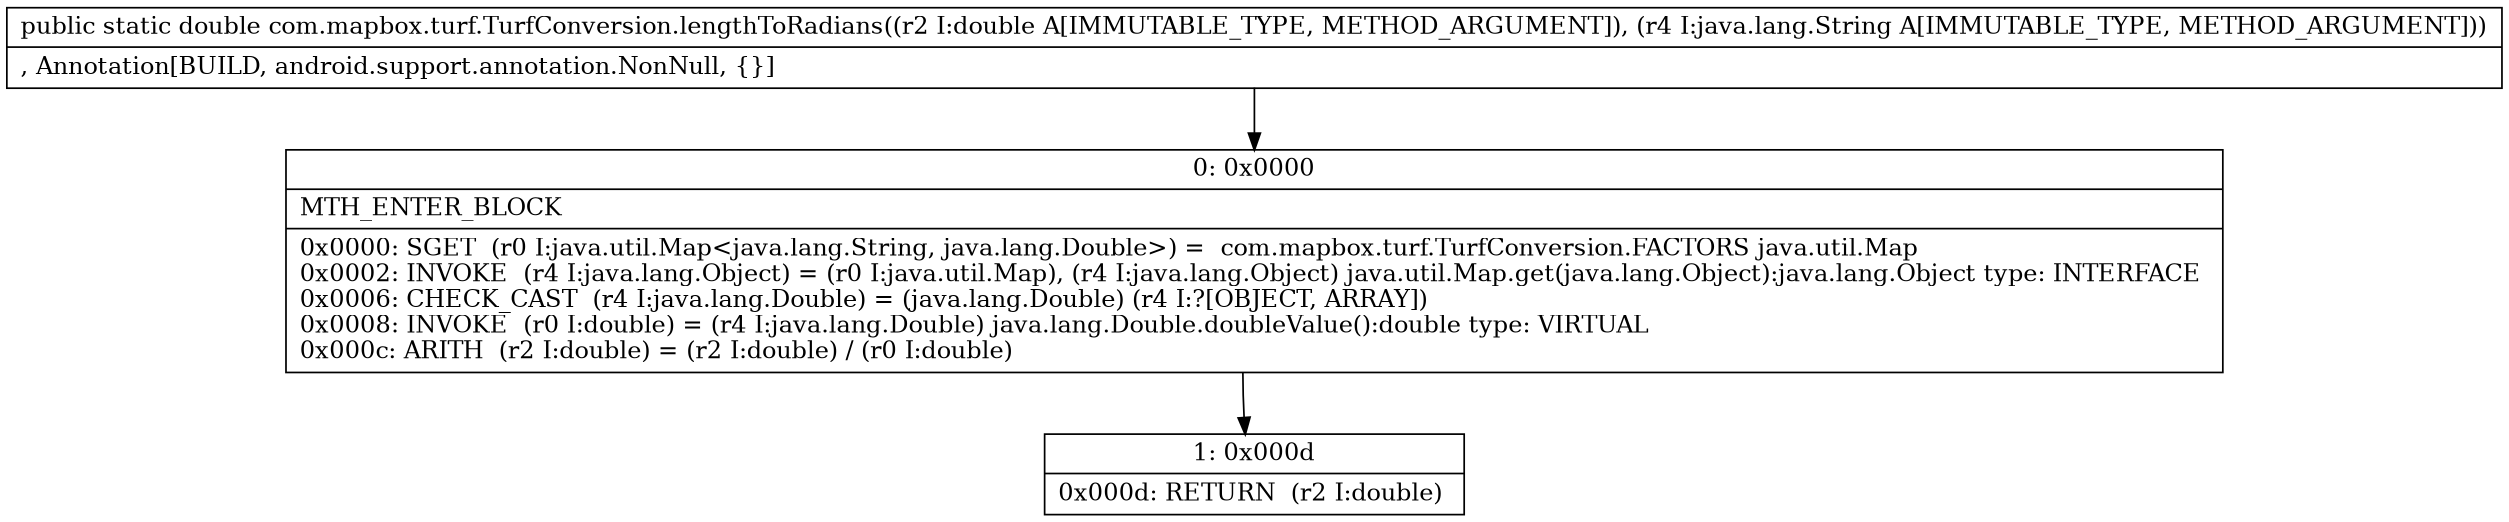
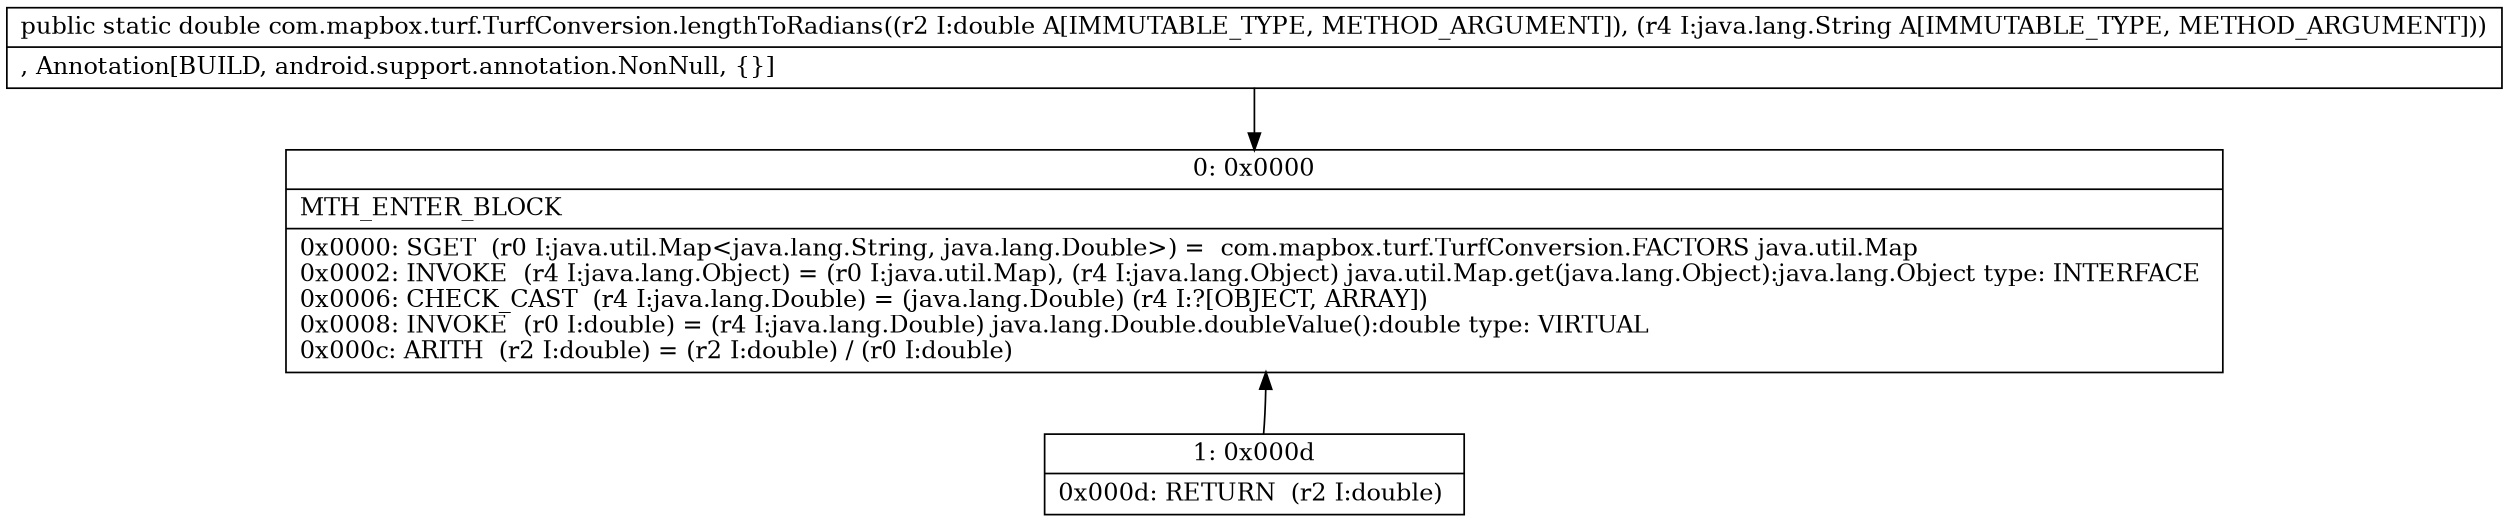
edge "0: 0x0000" -> "1: 0x000d": reversed
